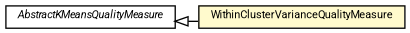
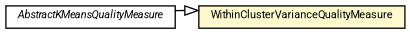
edge "WithinClusterVarianceQualityMeasure" -> "AbstractKMeansQualityMeasure": reversed
